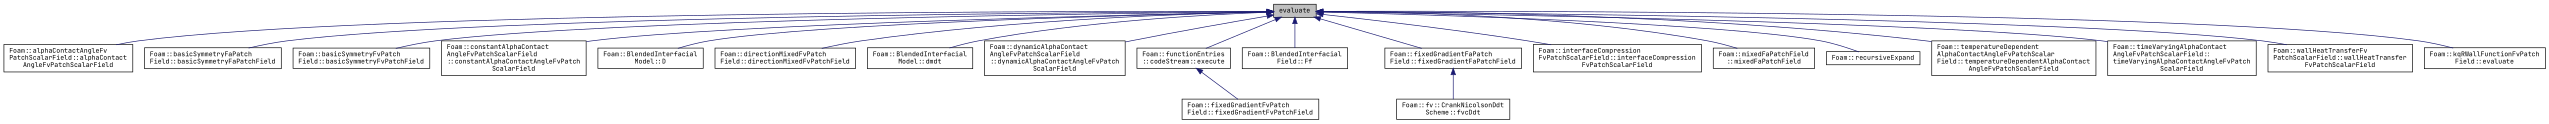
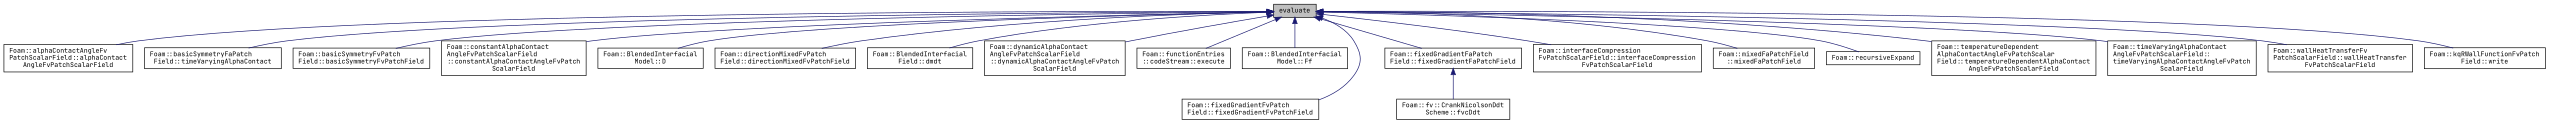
node "Foam::basicSymmetryFaPatch Field::basicSymmetryFaPatchField": label "Foam::basicSymmetryFaPatch Field::basicSymmetryFaPatchField" -> "Foam::basicSymmetryFaPatch Field::timeVaryingAlphaContact"
node "Foam::BlendedInterfacial Model::dmdt": label "Foam::BlendedInterfacial Model::dmdt" -> "Foam::BlendedInterfacial Field::dmdt"
node "Foam::BlendedInterfacial Field::Ff": label "Foam::BlendedInterfacial Field::Ff" -> "Foam::BlendedInterfacial Model::Ff"
node "Foam::kqRWallFunctionFvPatch Field::evaluate": label "Foam::kqRWallFunctionFvPatch Field::evaluate" -> "Foam::kqRWallFunctionFvPatch Field::write"
edge "Foam::fixedGradientFvPatch Field::fixedGradientFvPatchField" -> "Foam::functionEntries ::codeStream::execute": now "Foam::fixedGradientFvPatch Field::fixedGradientFvPatchField" -> "evaluate"
